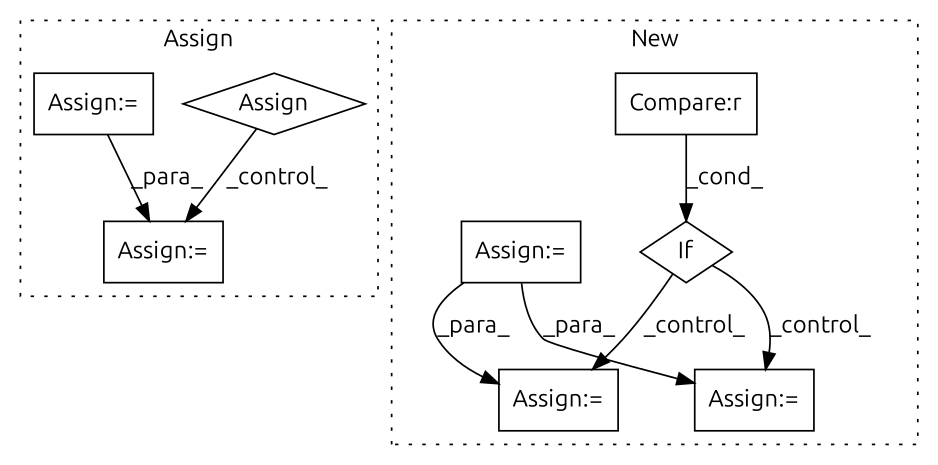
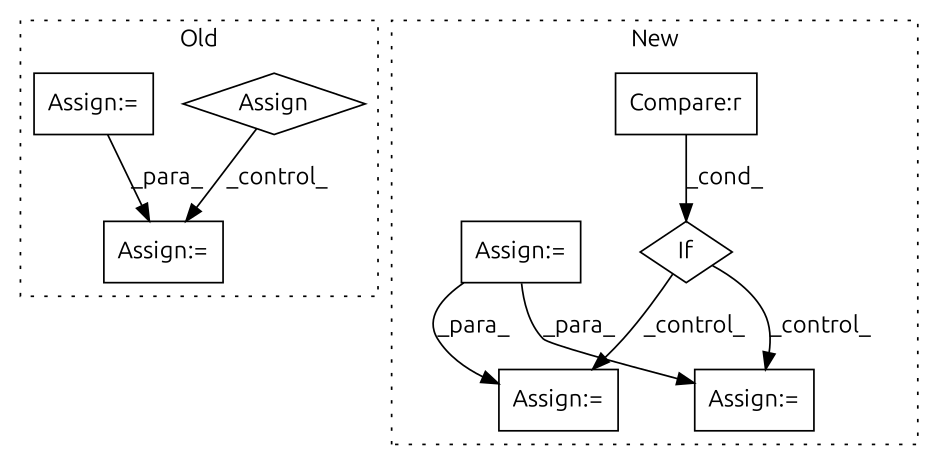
cluster "Assign": label "Assign" -> "Old"
